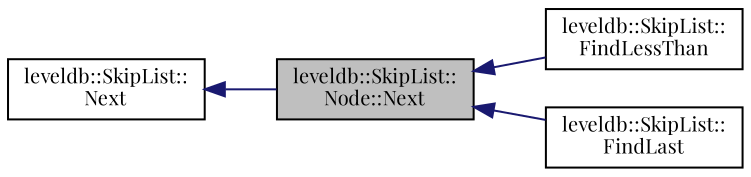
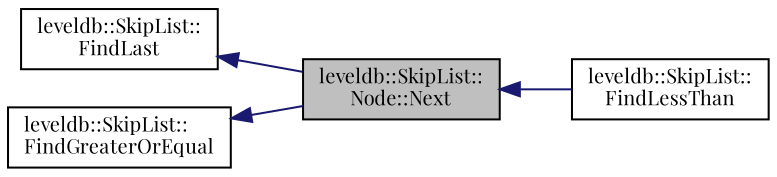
node "leveldb::SkipList:: Next": label "leveldb::SkipList:: Next" -> "leveldb::SkipList:: FindGreaterOrEqual"
edge "leveldb::SkipList:: FindLast" -> "leveldb::SkipList:: Node::Next": reversed
